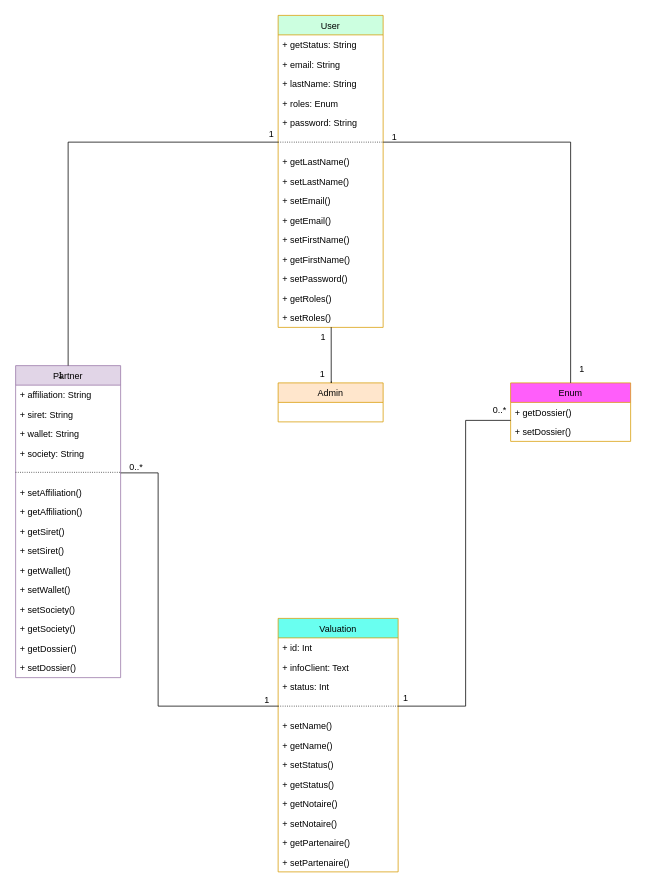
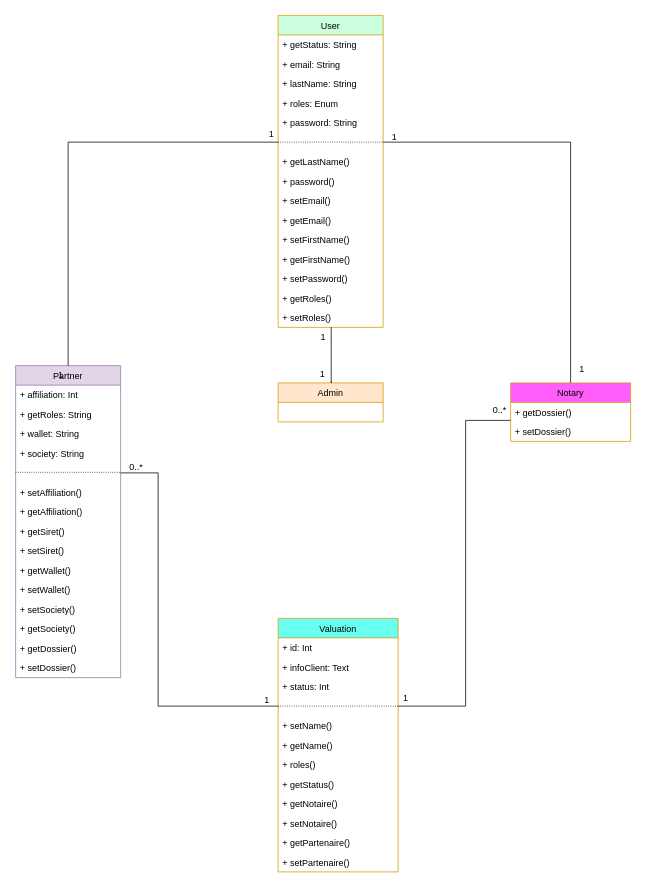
node "+ setLastName()": label "+ setLastName()" -> "+ password()"
node "Enum": label "Enum" -> "Notary"
node "+ affiliation: String": label "+ affiliation: String" -> "+ affiliation: Int"
node "+ siret: String": label "+ siret: String" -> "+ getRoles: String"
node "+ setStatus()": label "+ setStatus()" -> "+ roles()"
